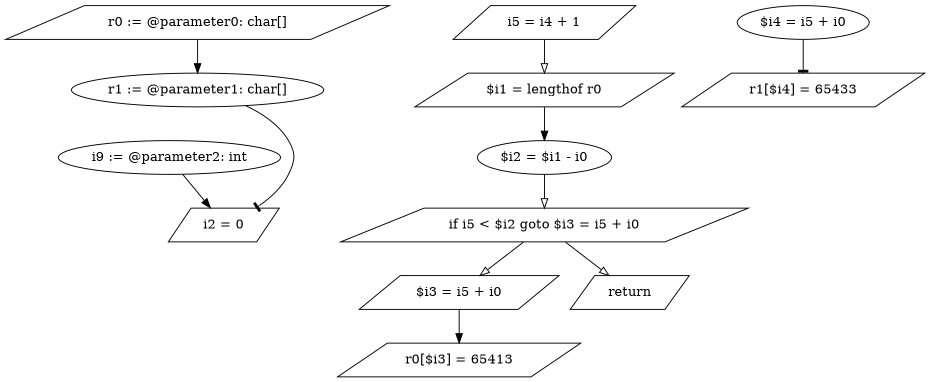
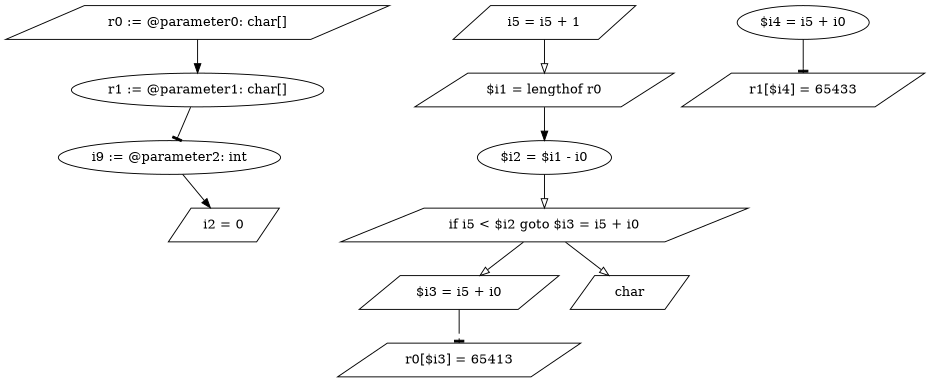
node "i5 = i4 + 1": label "i5 = i4 + 1" -> "i5 = i5 + 1"
edge "r1 := @parameter1: char[]" -> "i2 = 0": now "r1 := @parameter1: char[]" -> "i9 := @parameter2: int"
node "return": label "return" -> "char"
edge "$i3 = i5 + i0" -> "r0[$i3] = 65413": arrowhead normal -> tee
